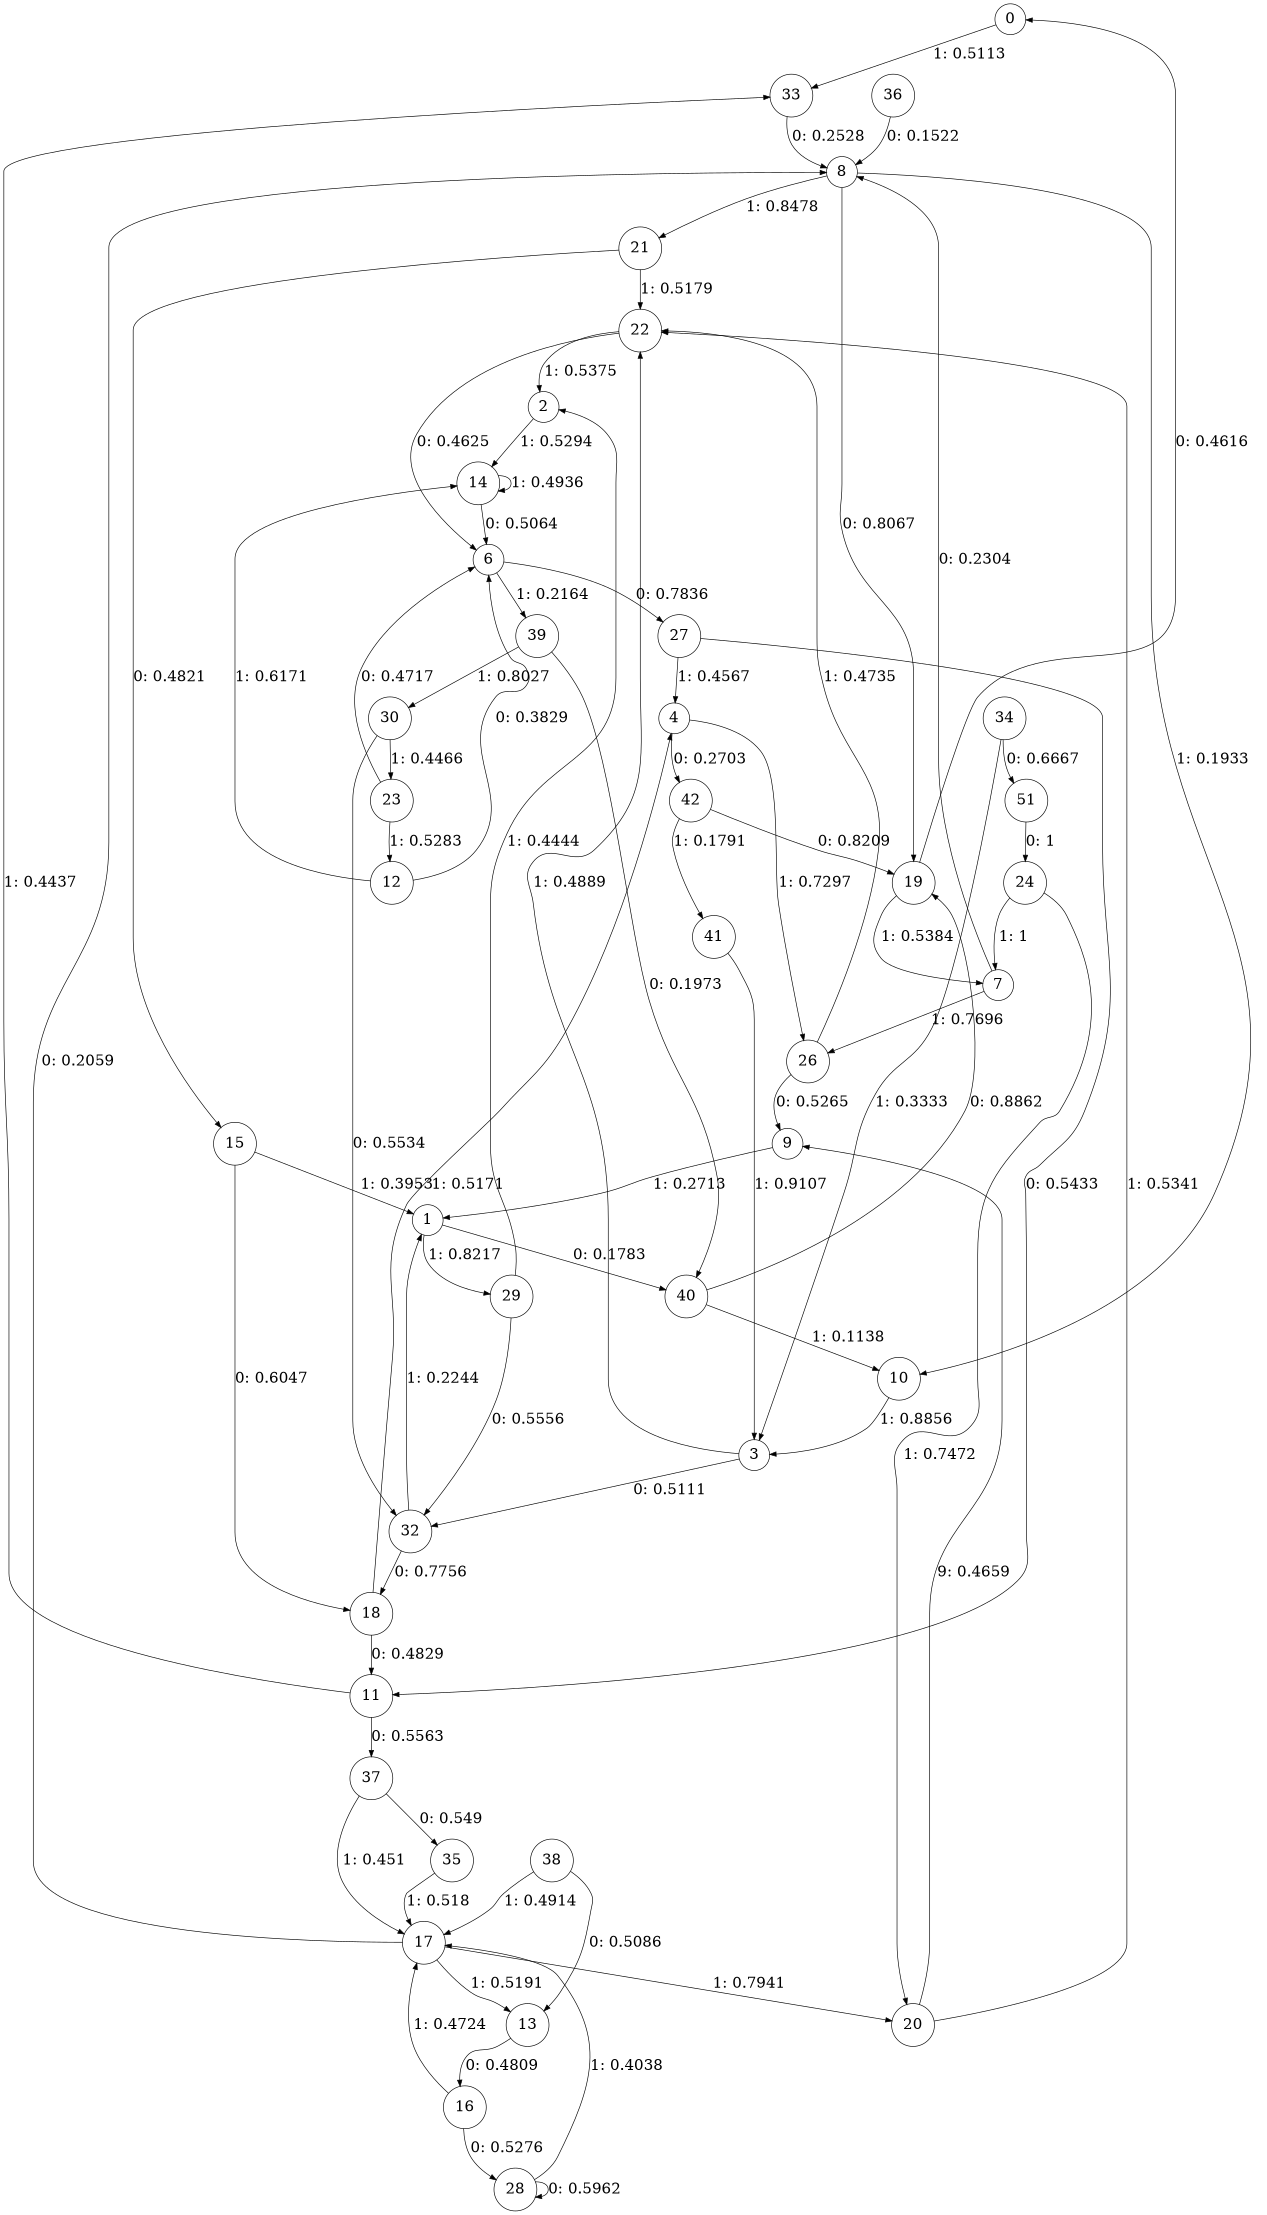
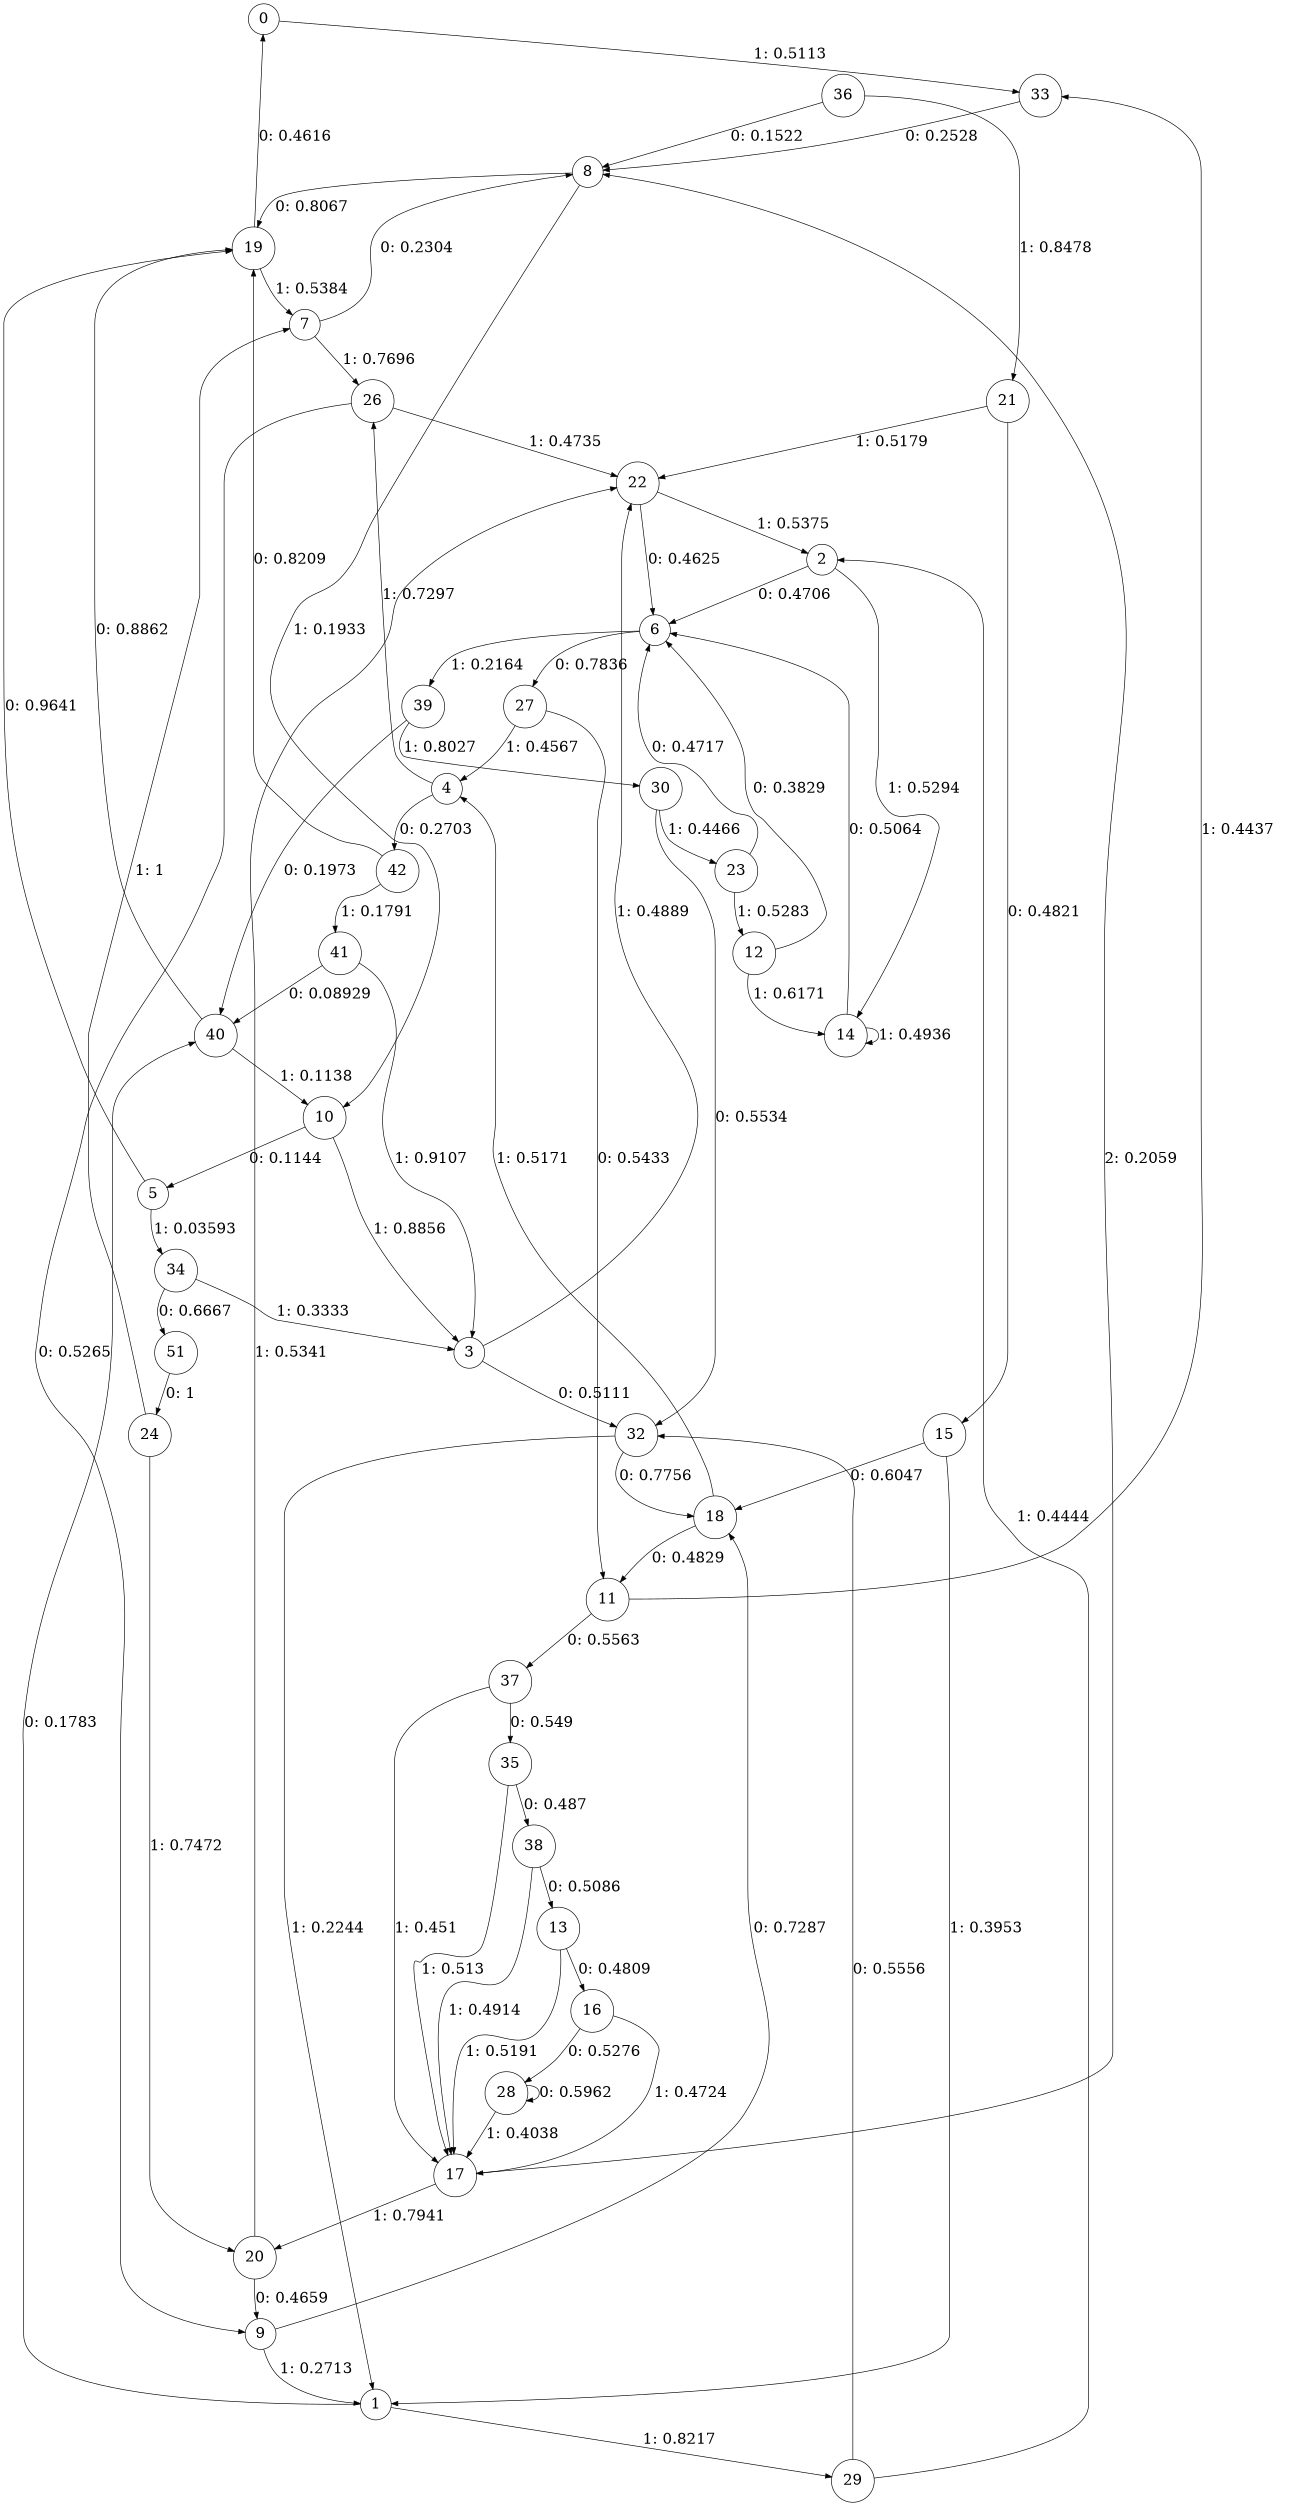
edge "8" -> "21": now "36" -> "21"
edge "2" -> "6": added, label "0: 0.4706"
edge "41" -> "40": added, label "0: 0.08929"
edge "17" -> "8": label "0: 0.2059   " -> "2: 0.2059   "
node "5": added
edge "20" -> "9": label "9: 0.4659   " -> "0: 0.4659   "
edge "35" -> "38": added, label "0: 0.487"
edge "35" -> "17": label "1: 0.518    " -> "1: 0.513    "
edge "17" -> "13": reversed
edge "9" -> "18": added, label "0: 0.7287"
